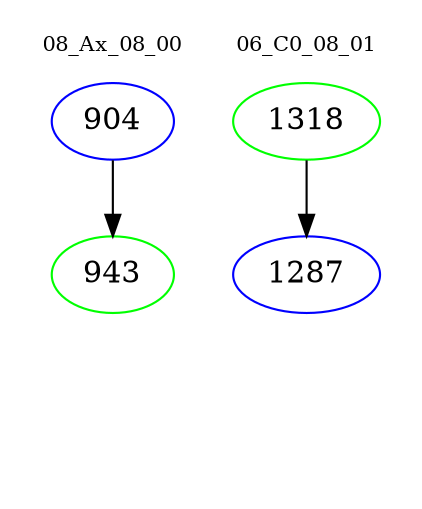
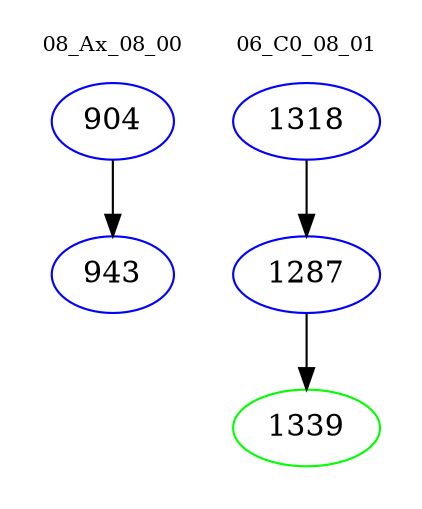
node "1318": color green -> blue
node "943": color green -> blue
node "1339": added
